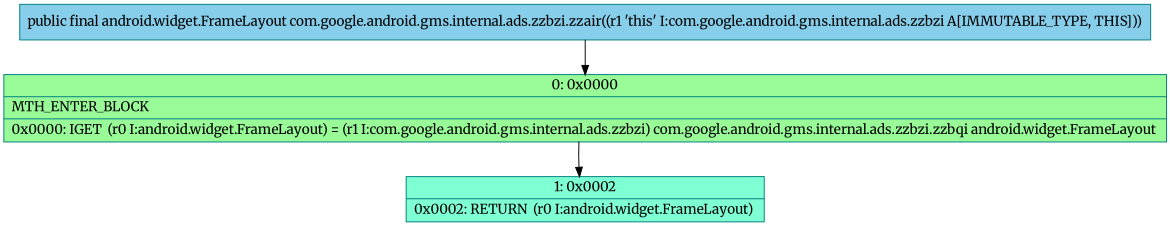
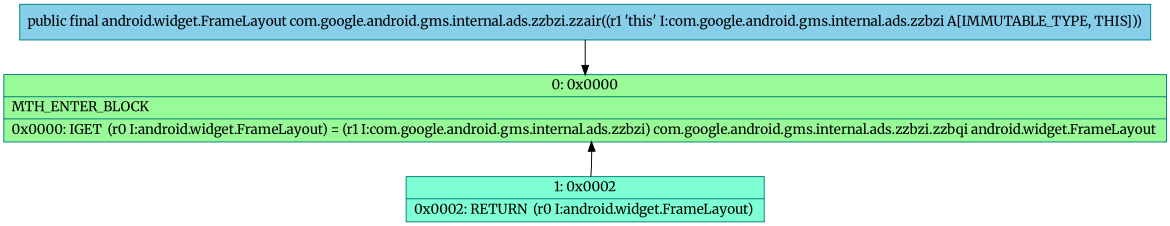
edge "0: 0x0000" -> "1: 0x0002": reversed
